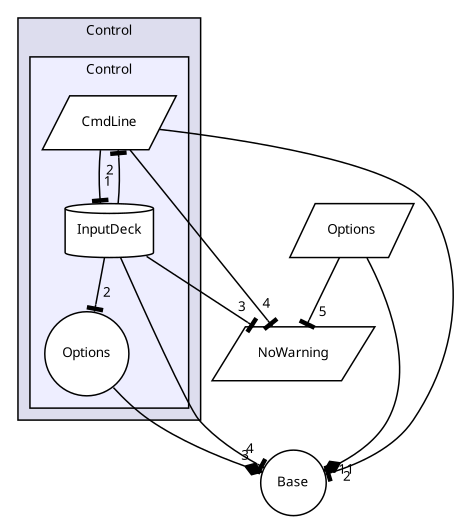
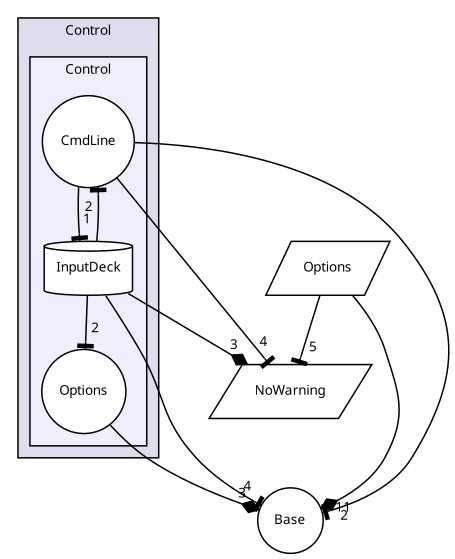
node "CmdLine": shape parallelogram -> circle
edge "InputDeck" -> "NoWarning": arrowhead tee -> diamond
